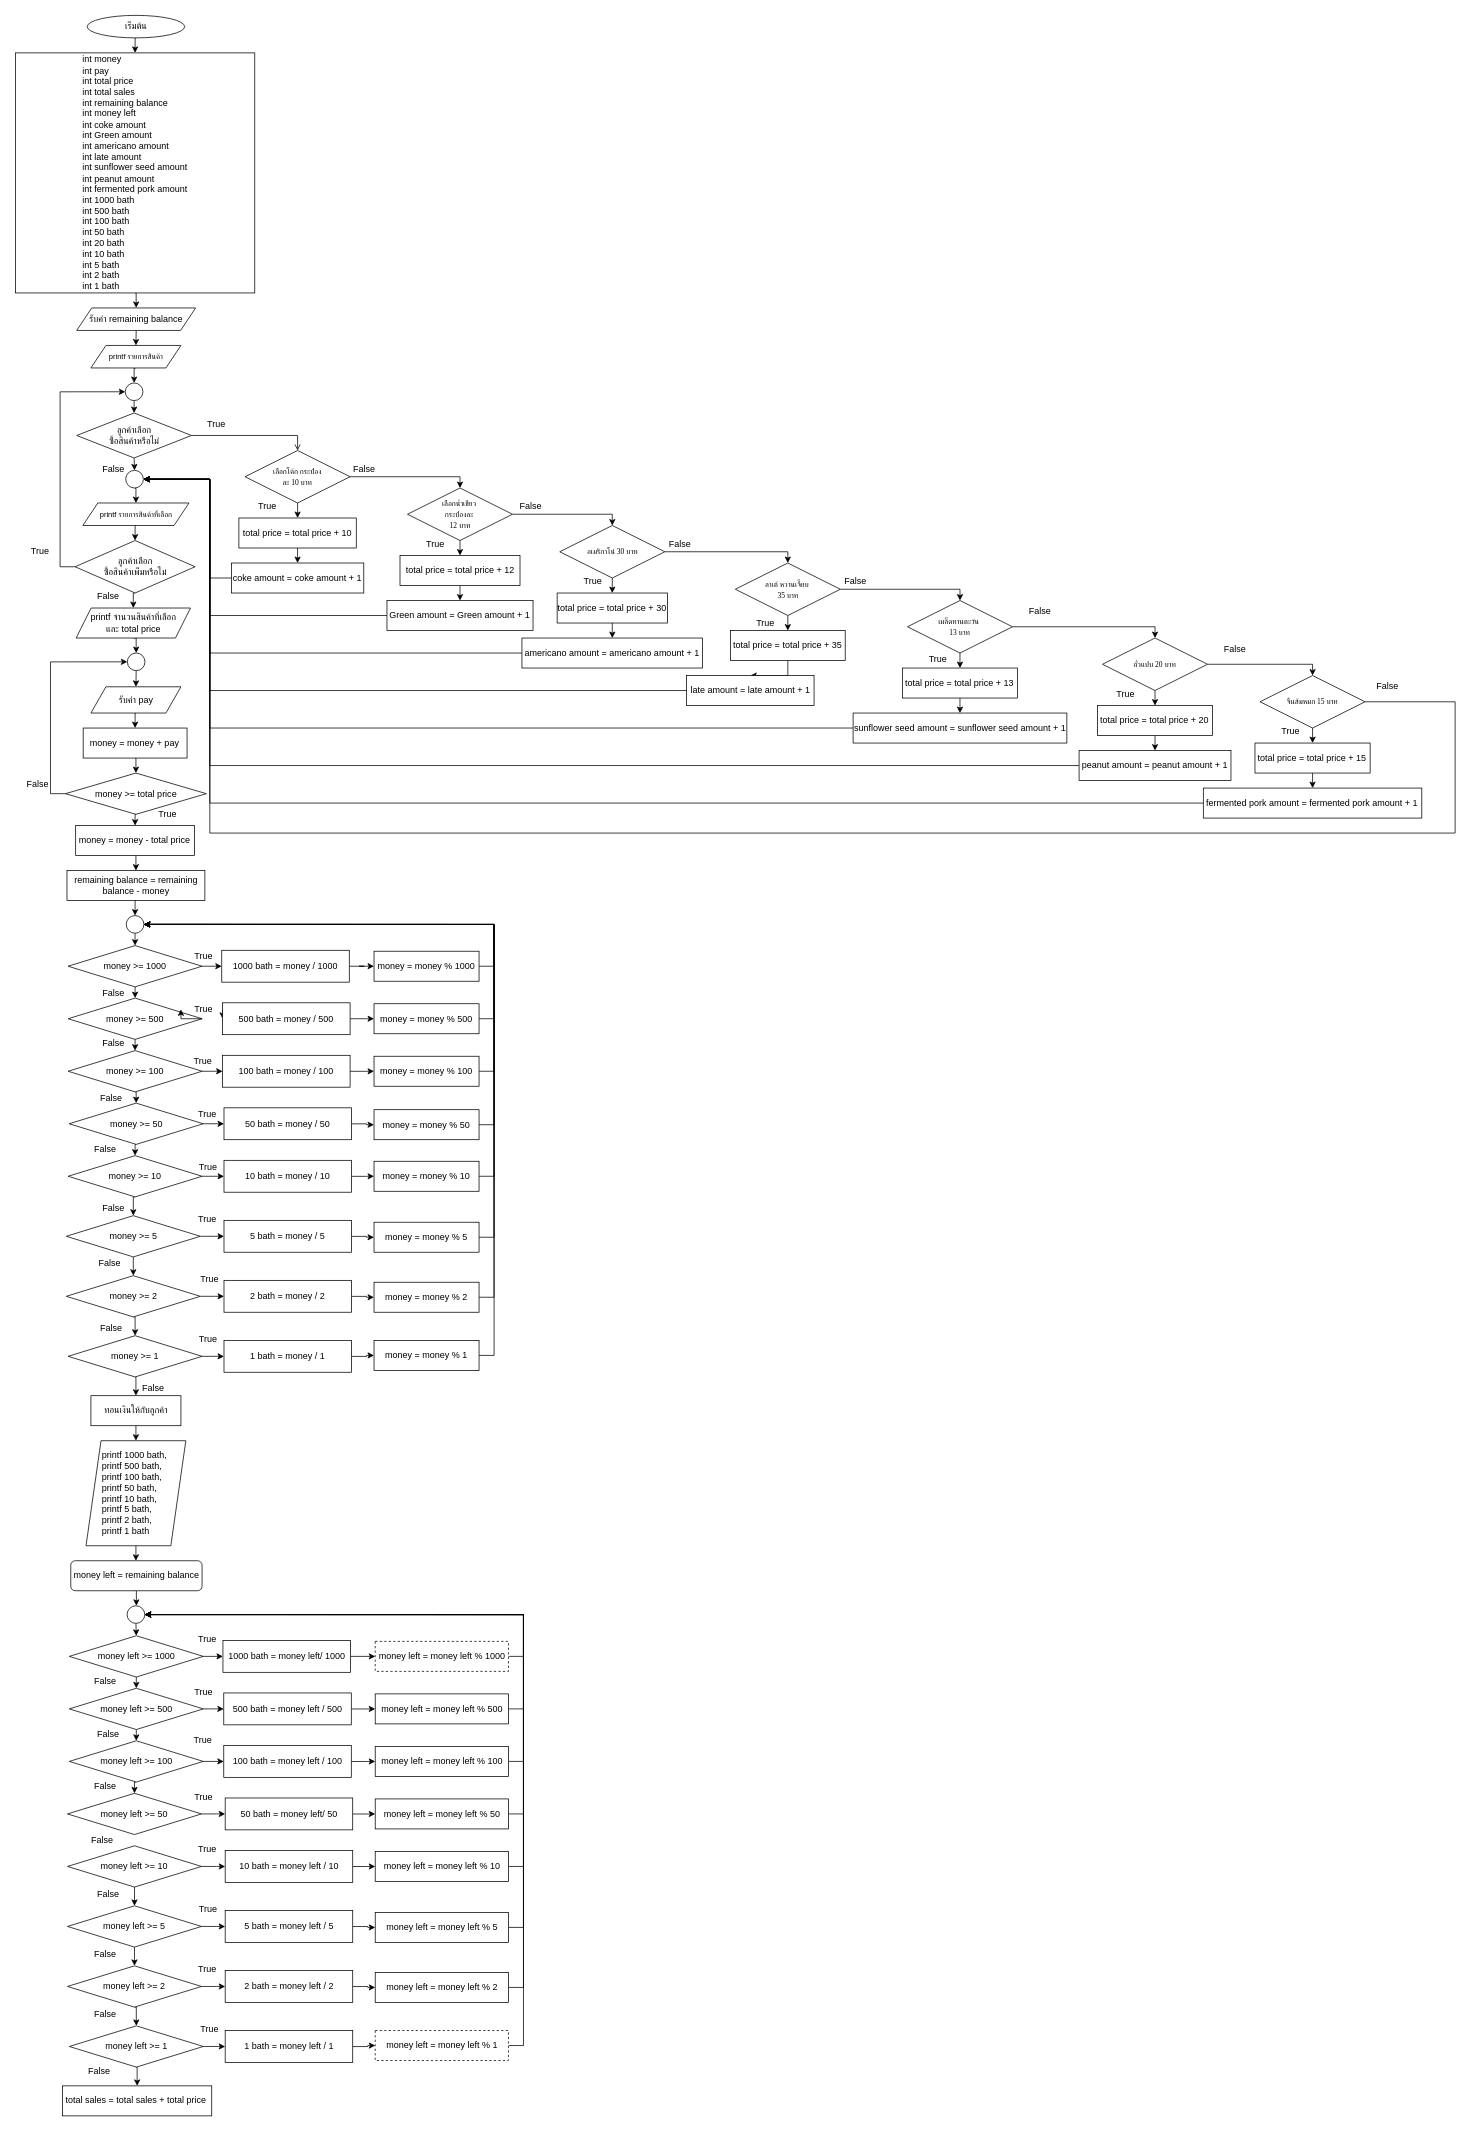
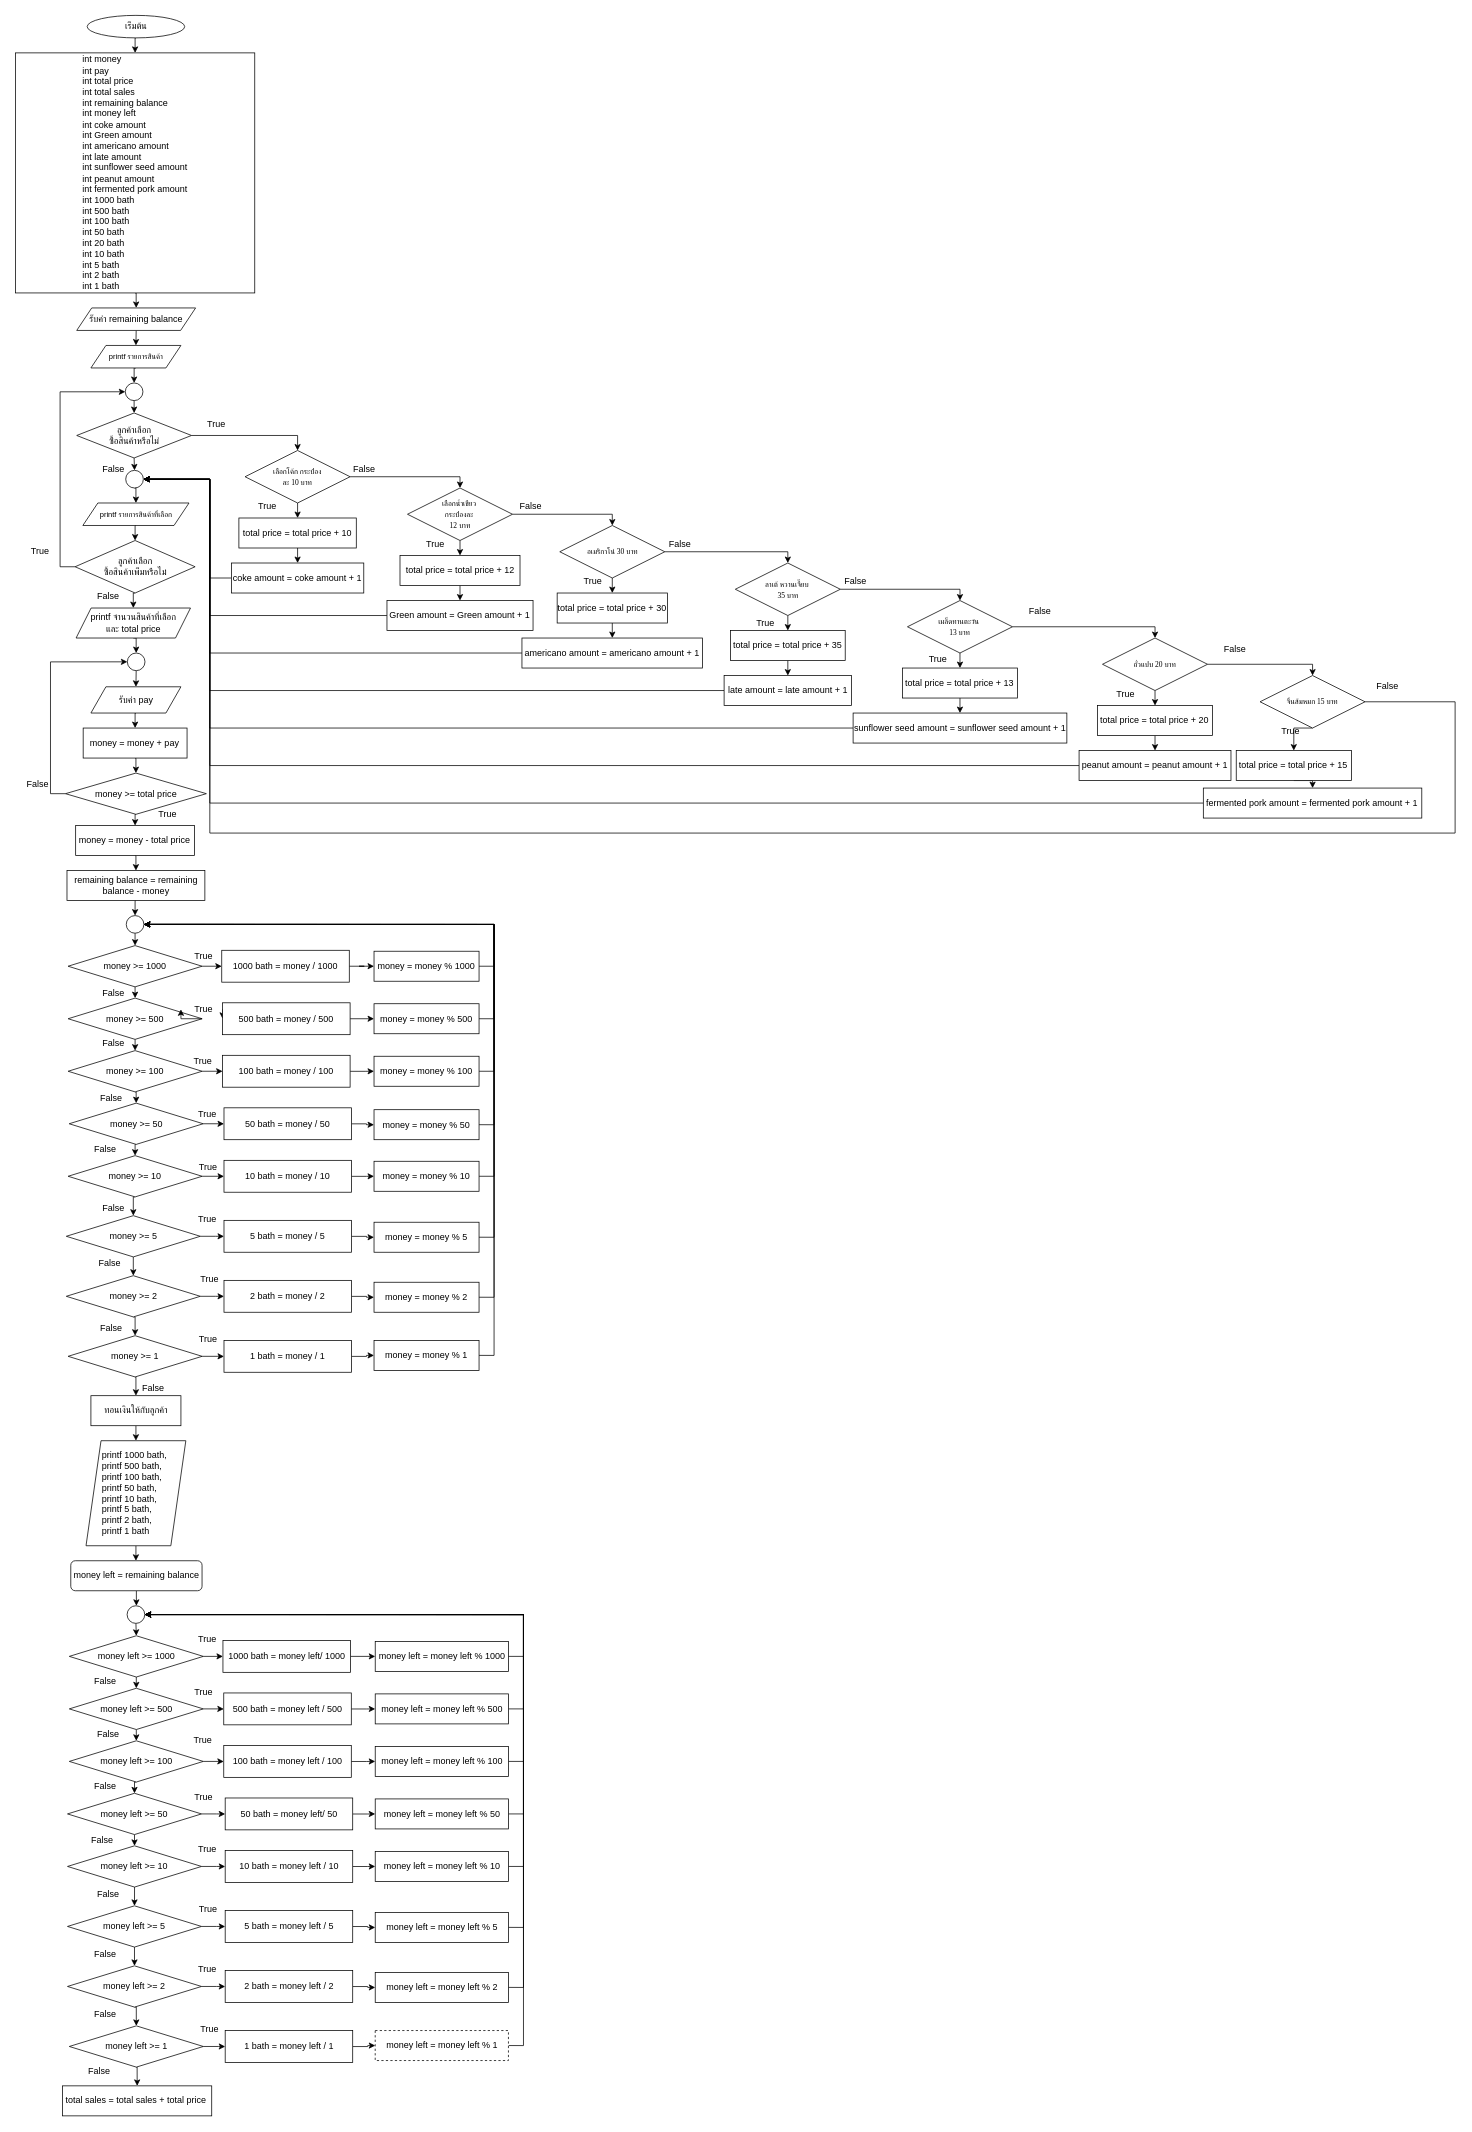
edge "ลูกค้าเลือก ซื้อสินค้าหรือไม่" -> "เลือกโค้ก กระป๋อง ละ 10 บาท": arrowhead open -> classic
node "late amount = late amount + 1": moved (750, 690) -> (788, 690)
node "total price = total price + 15": moved (1312, 758) -> (1293, 765)
node "money left = money left % 1000": style dashed -> solid
edge "money left >= 50" -> "money left >= 10": added
